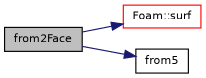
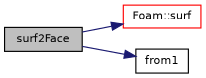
node "from2Face": label "from2Face" -> "surf2Face"
node "from5": label "from5" -> "from1"
